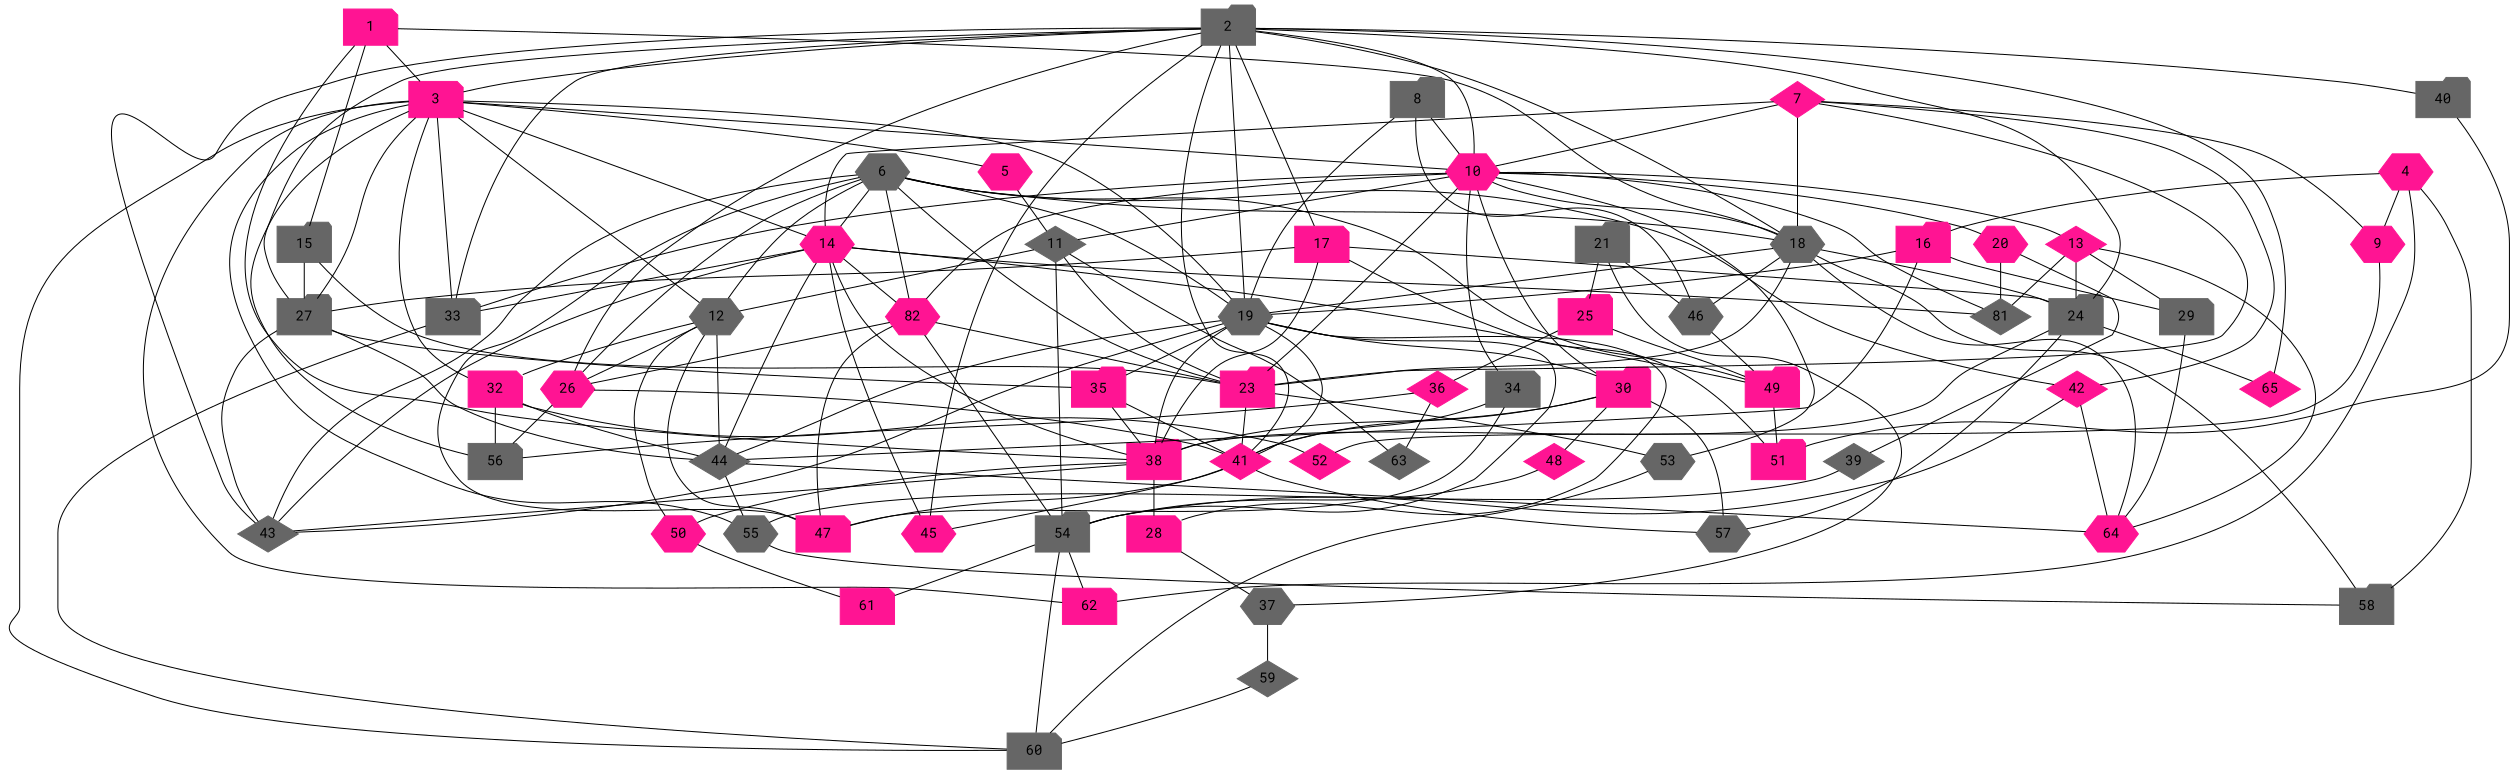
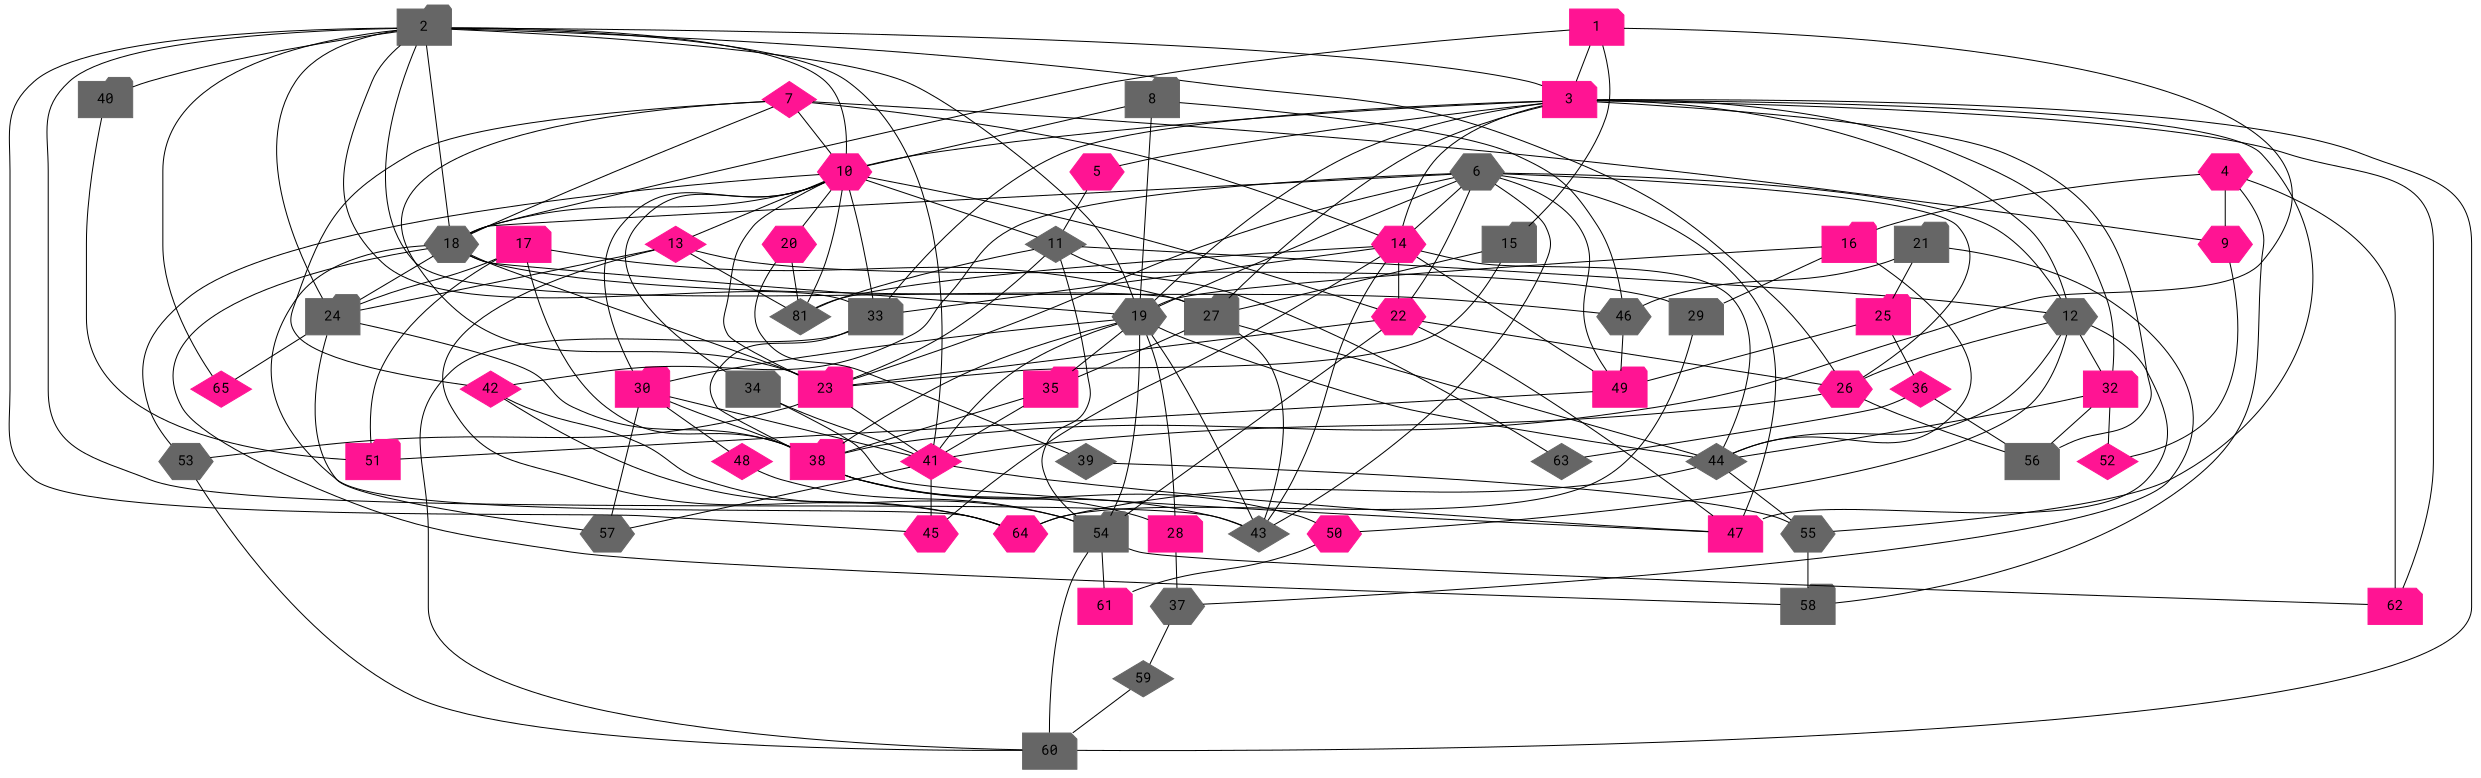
edge "2" -- "17": removed
edge "11" -- "81": added
node "82": label "82" -> "22"
edge "14" -- "38": now "33" -- "38"
